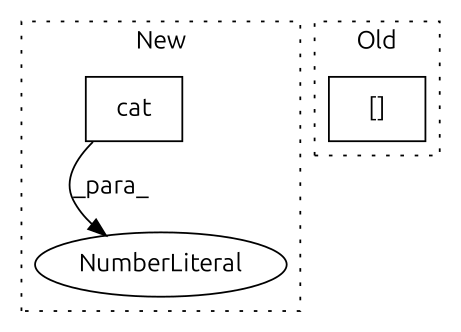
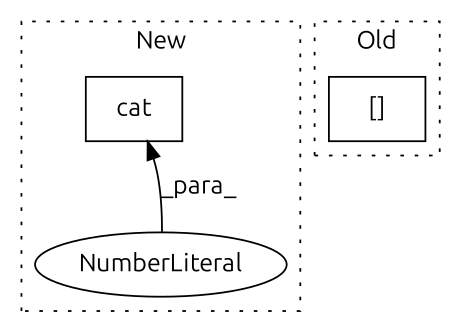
edge "cat" -> "NumberLiteral": reversed
